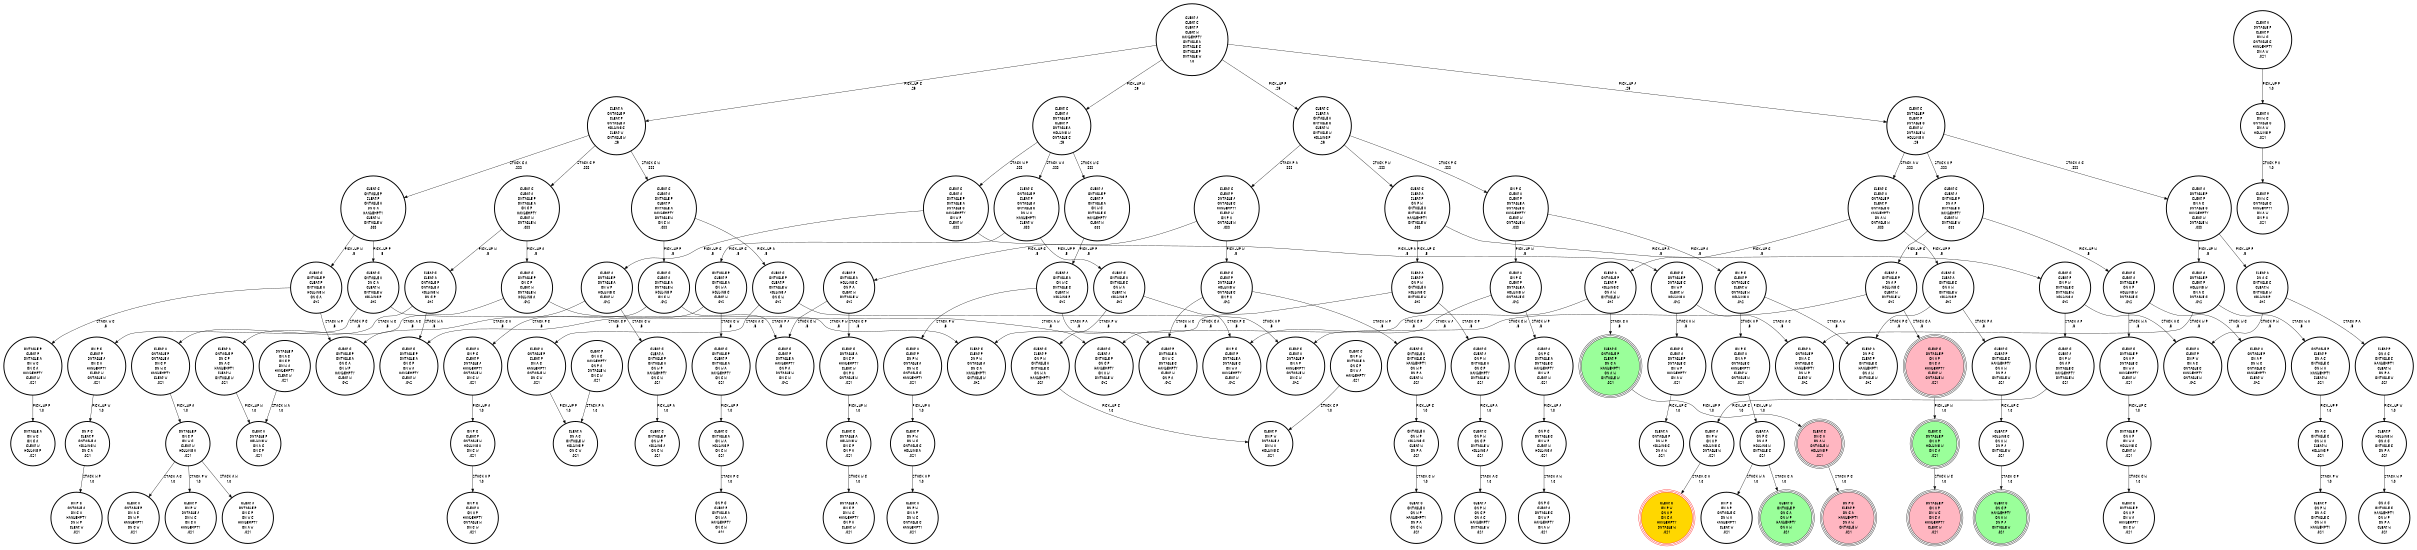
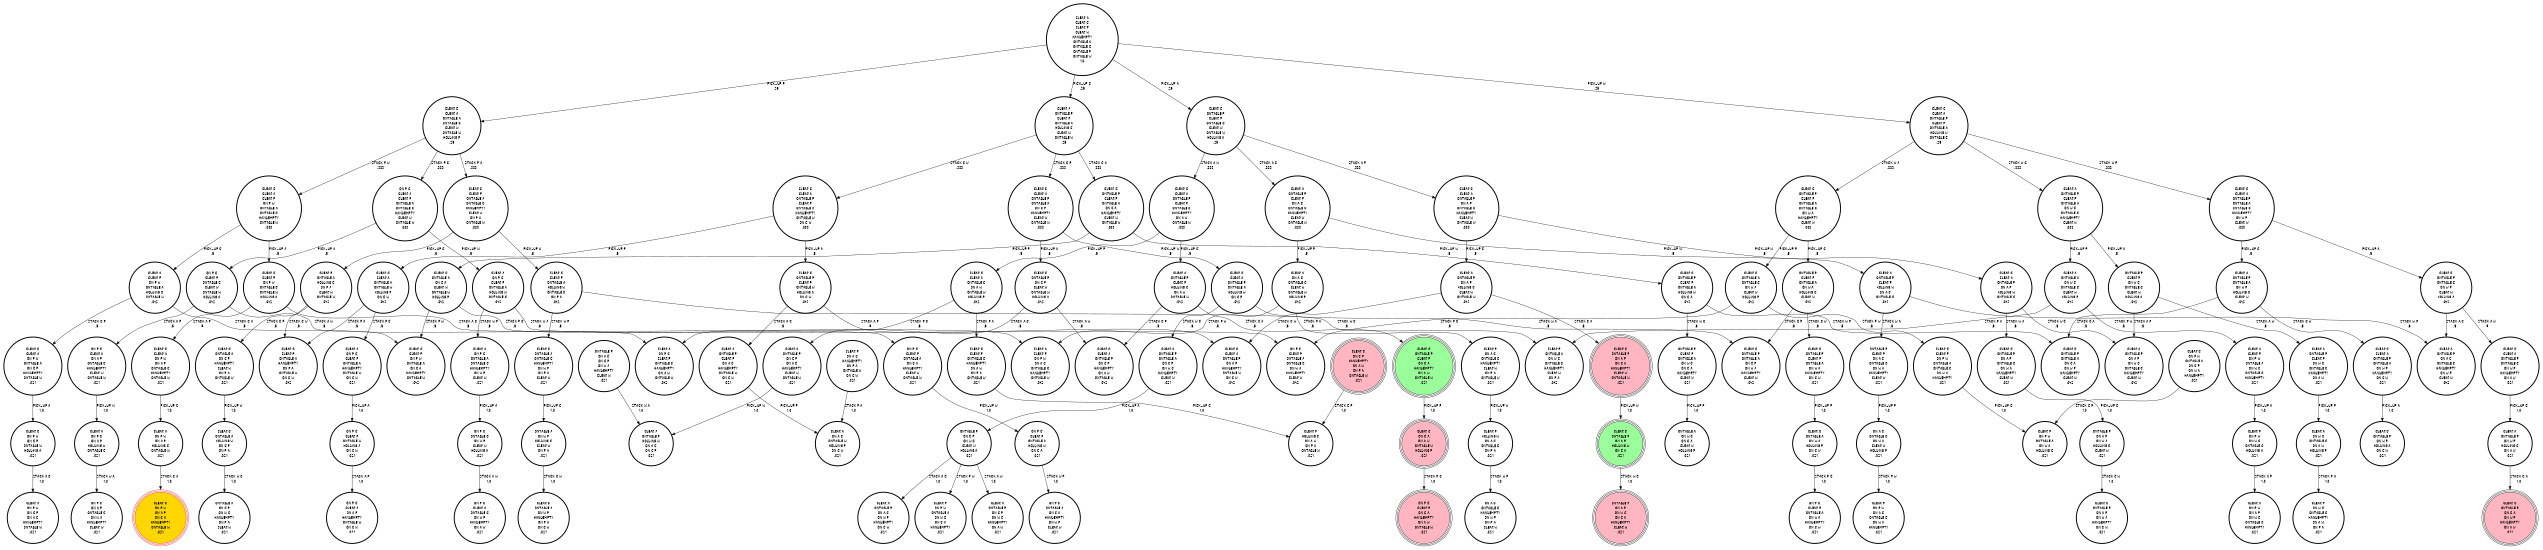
node "ONTABLE P CLEAR P ON W C ONTABLE C CLEAR W HOLDING A .042": added
edge "CLEAR A ON P C ON A P HOLDING W ONTABLE C .021" -> "CLEAR C ONTABLE P ON C A ON W P HANDEMPTY ON A W .021": now "CLEAR A ONTABLE P ON W P HOLDING C ON A W .021" -> "CLEAR C ONTABLE P ON C A ON W P HANDEMPTY ON A W .021"
edge "CLEAR P HOLDING C ON A W ON P A ONTABLE W .021" -> "CLEAR C ON C P HANDEMPTY ON A W ON P A ONTABLE W .021": reversed
node "CLEAR C ONTABLE P ON C A ON W P HANDEMPTY ON A W .021": fillcolor palegreen1 -> lightpink
node "CLEAR C ON C P HANDEMPTY ON A W ON P A ONTABLE W .021": fillcolor palegreen1 -> lightpink
